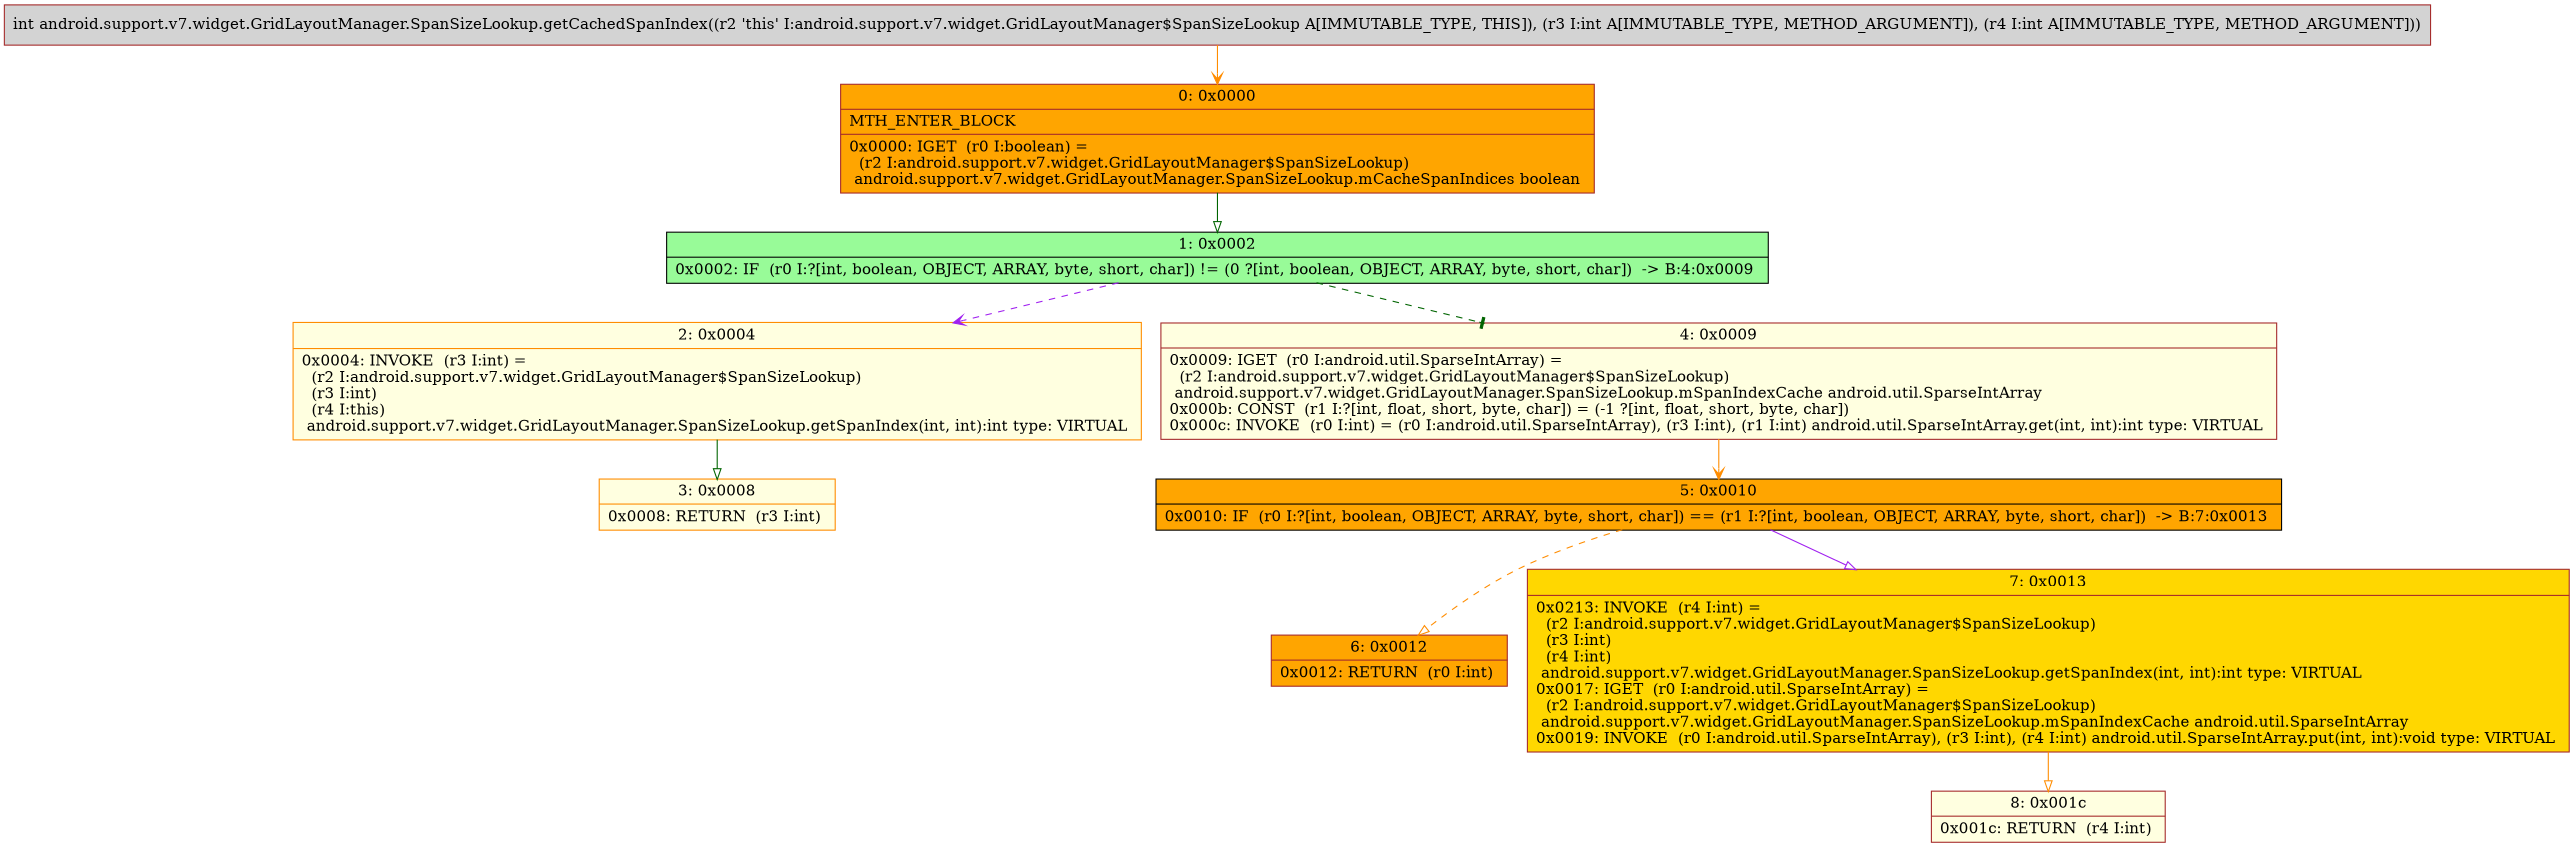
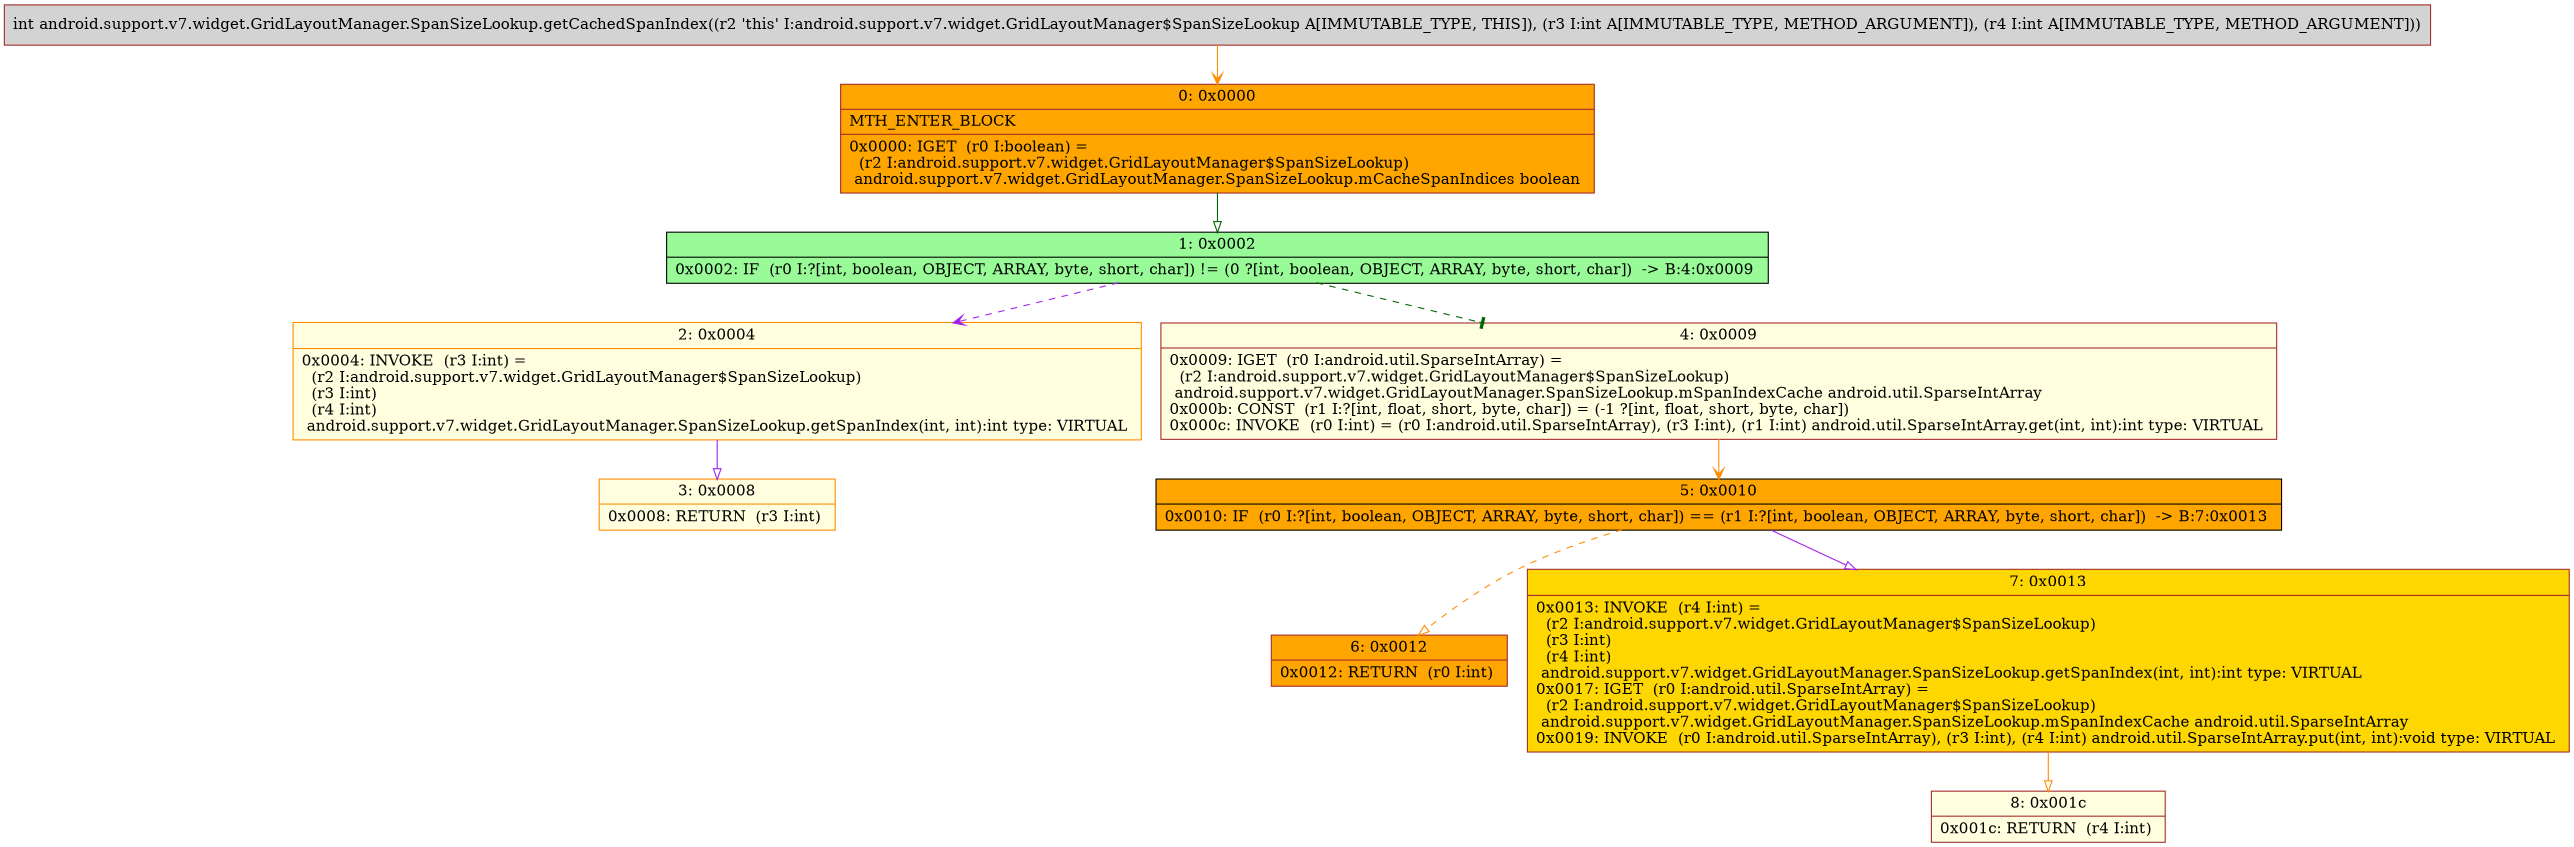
node "2: 0x0004": text "(r4 I:this)" -> "(r4 I:int)"
edge "2: 0x0004" -> "3: 0x0008": color darkgreen -> purple
node "7: 0x0013": text "0x0213: INVOKE  (r4 I:int) =" -> "0x0013: INVOKE  (r4 I:int) ="
